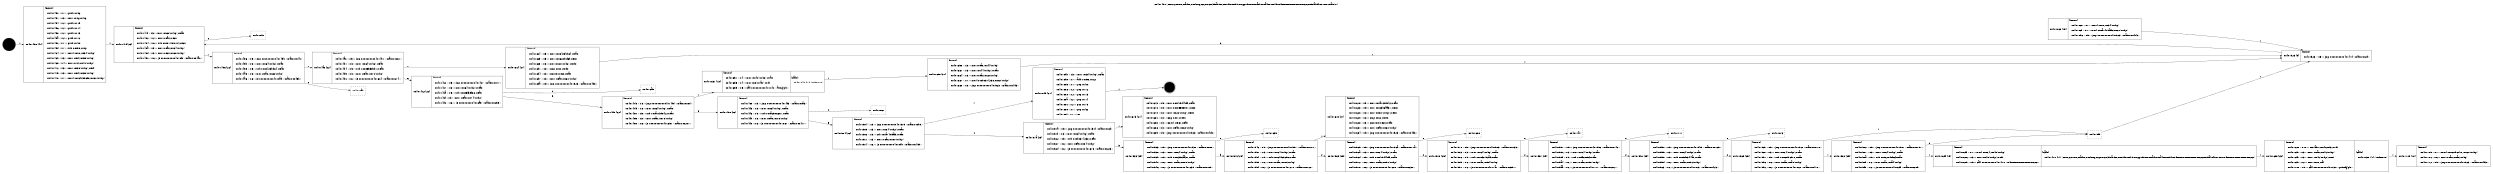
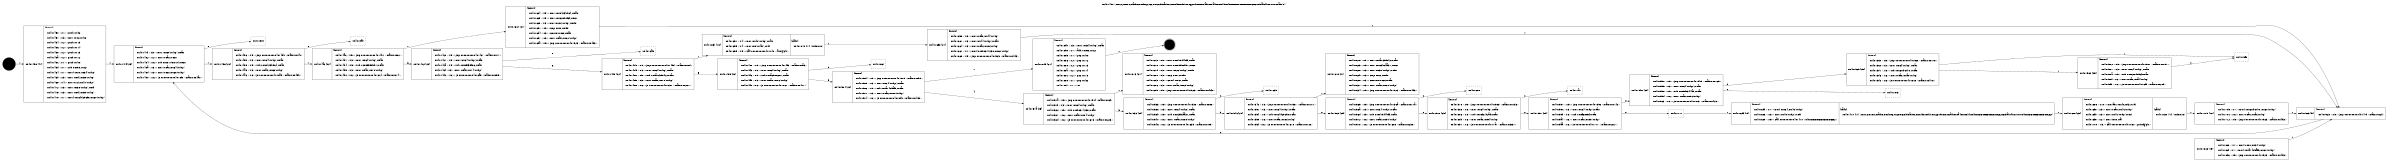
edge "0x4015fb" -> "0x401923 [5]": now "0x401705 [18]" -> "0x401923 [5]"
edge "0x4015e2 [25]" -> "0x4016df [15]": now "0x401717" -> "0x4016df [15]"
